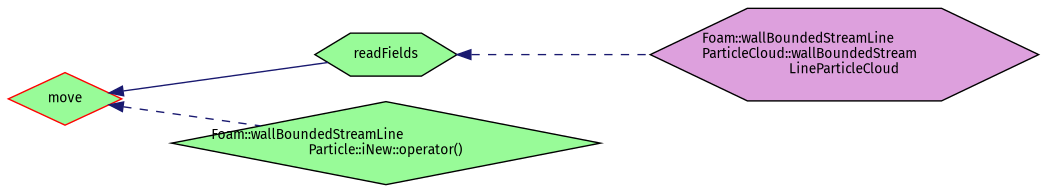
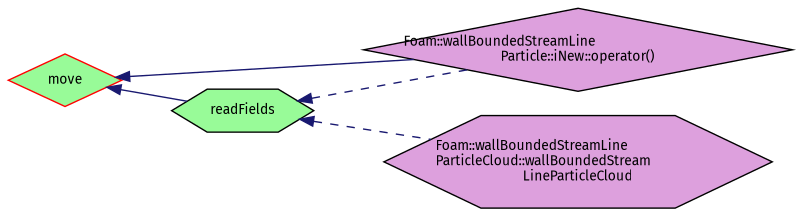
edge "Foam::wallBoundedStreamLine Particle::iNew::operator()" -> "readFields": added
edge "Foam::wallBoundedStreamLine Particle::iNew::operator()" -> "move": style dashed -> solid
node "Foam::wallBoundedStreamLine Particle::iNew::operator()": fillcolor palegreen -> plum
